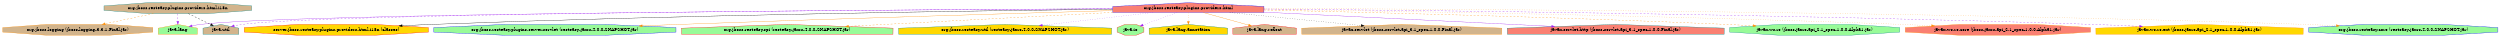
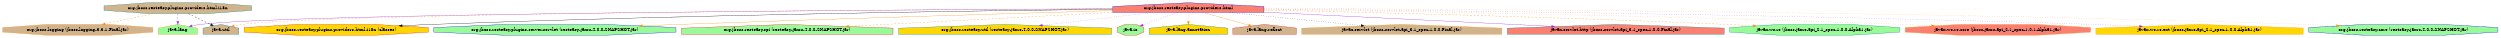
edge "org.jboss.resteasy.plugins.providers.html" -> "java.util": color purple -> darkorange
edge "org.jboss.resteasy.plugins.providers.html" -> "javax.ws.rs.ext (jboss-jaxrs-api_2.1_spec-1.0.0.Alpha1.jar)": style dashed -> dotted
node "server.jboss.resteasy.plugins.providers.html.i18n (classes)": label "server.jboss.resteasy.plugins.providers.html.i18n (classes)" -> "org.jboss.resteasy.plugins.providers.html.i18n (classes)"
node "javax.ws.rs.core (jboss-jaxrs-api_2.1_spec-1.0.0.Alpha1.jar)": label "javax.ws.rs.core (jboss-jaxrs-api_2.1_spec-1.0.0.Alpha1.jar)" -> "javax.ws.rs.core (jboss-jaxrs-api_2.1_spec-1.0.1.Alpha1.jar)"
